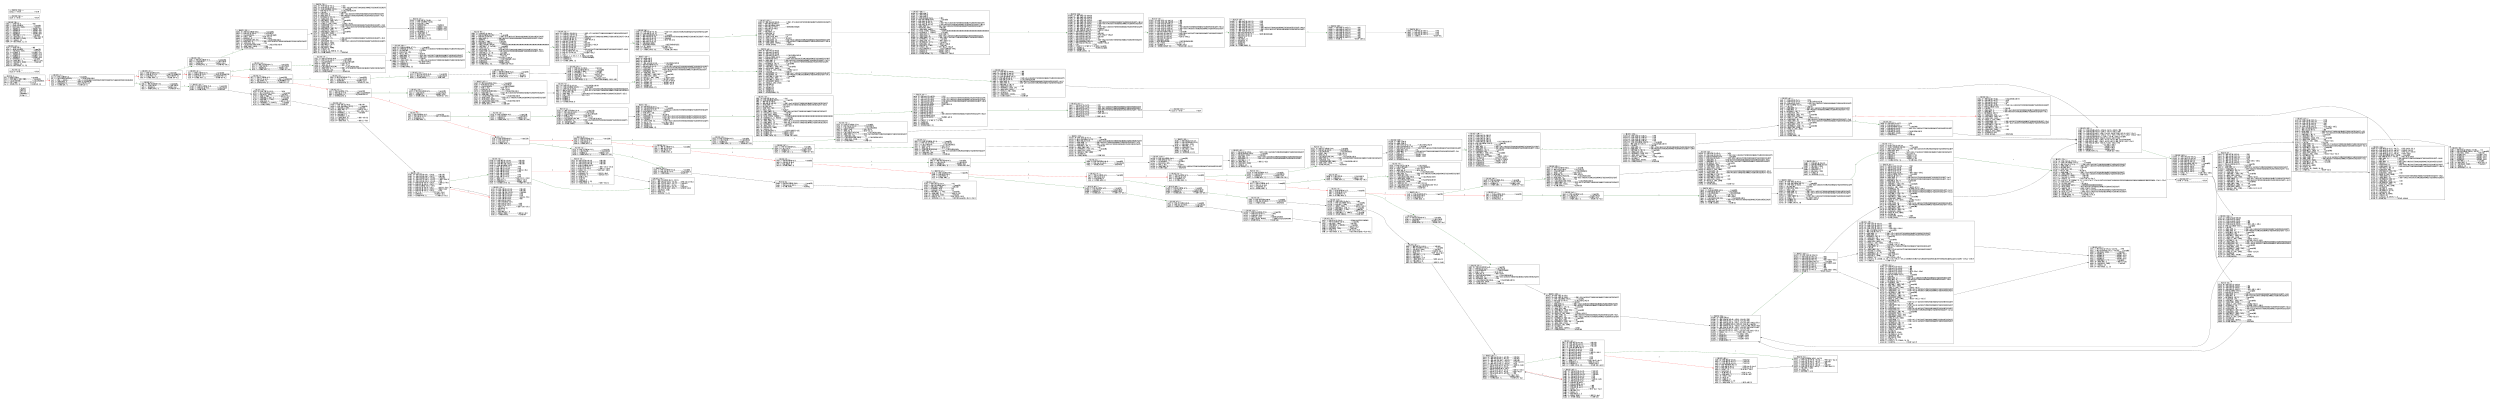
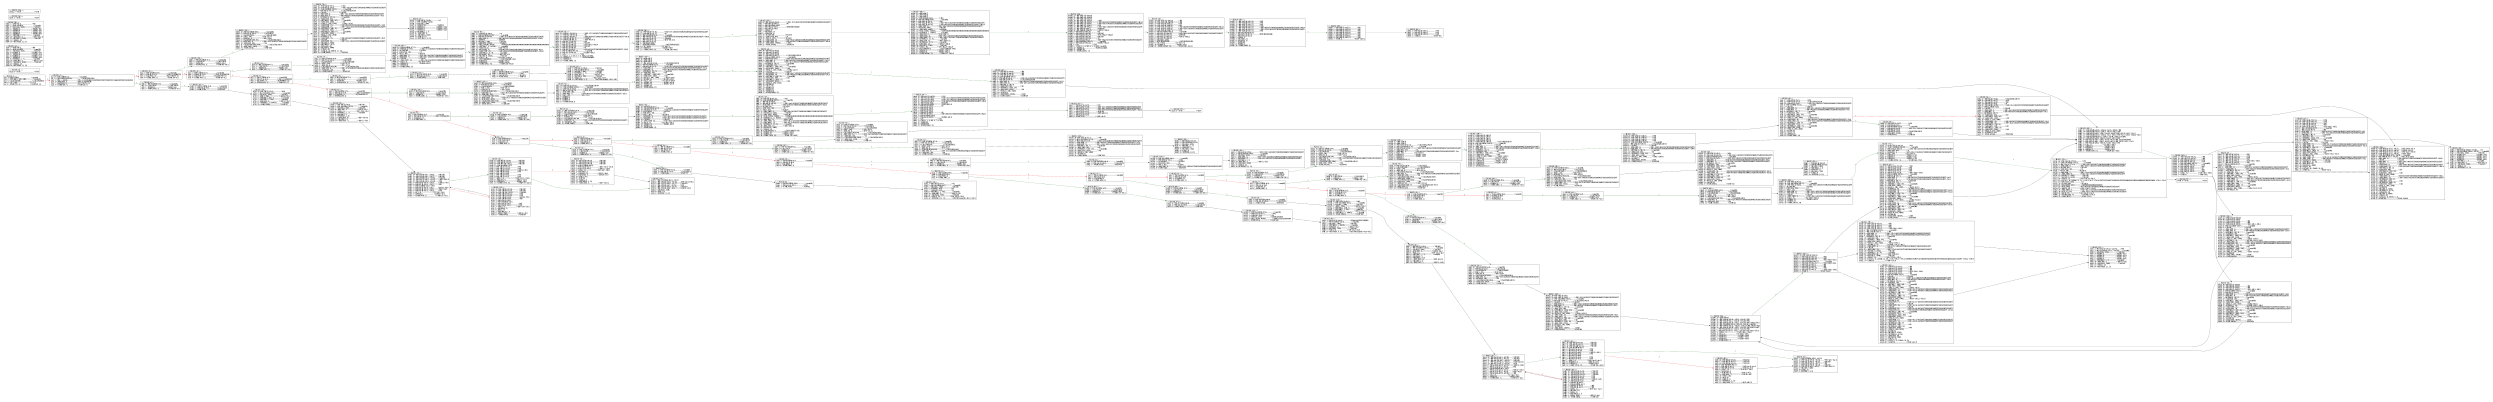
node "_dispatch": removed
